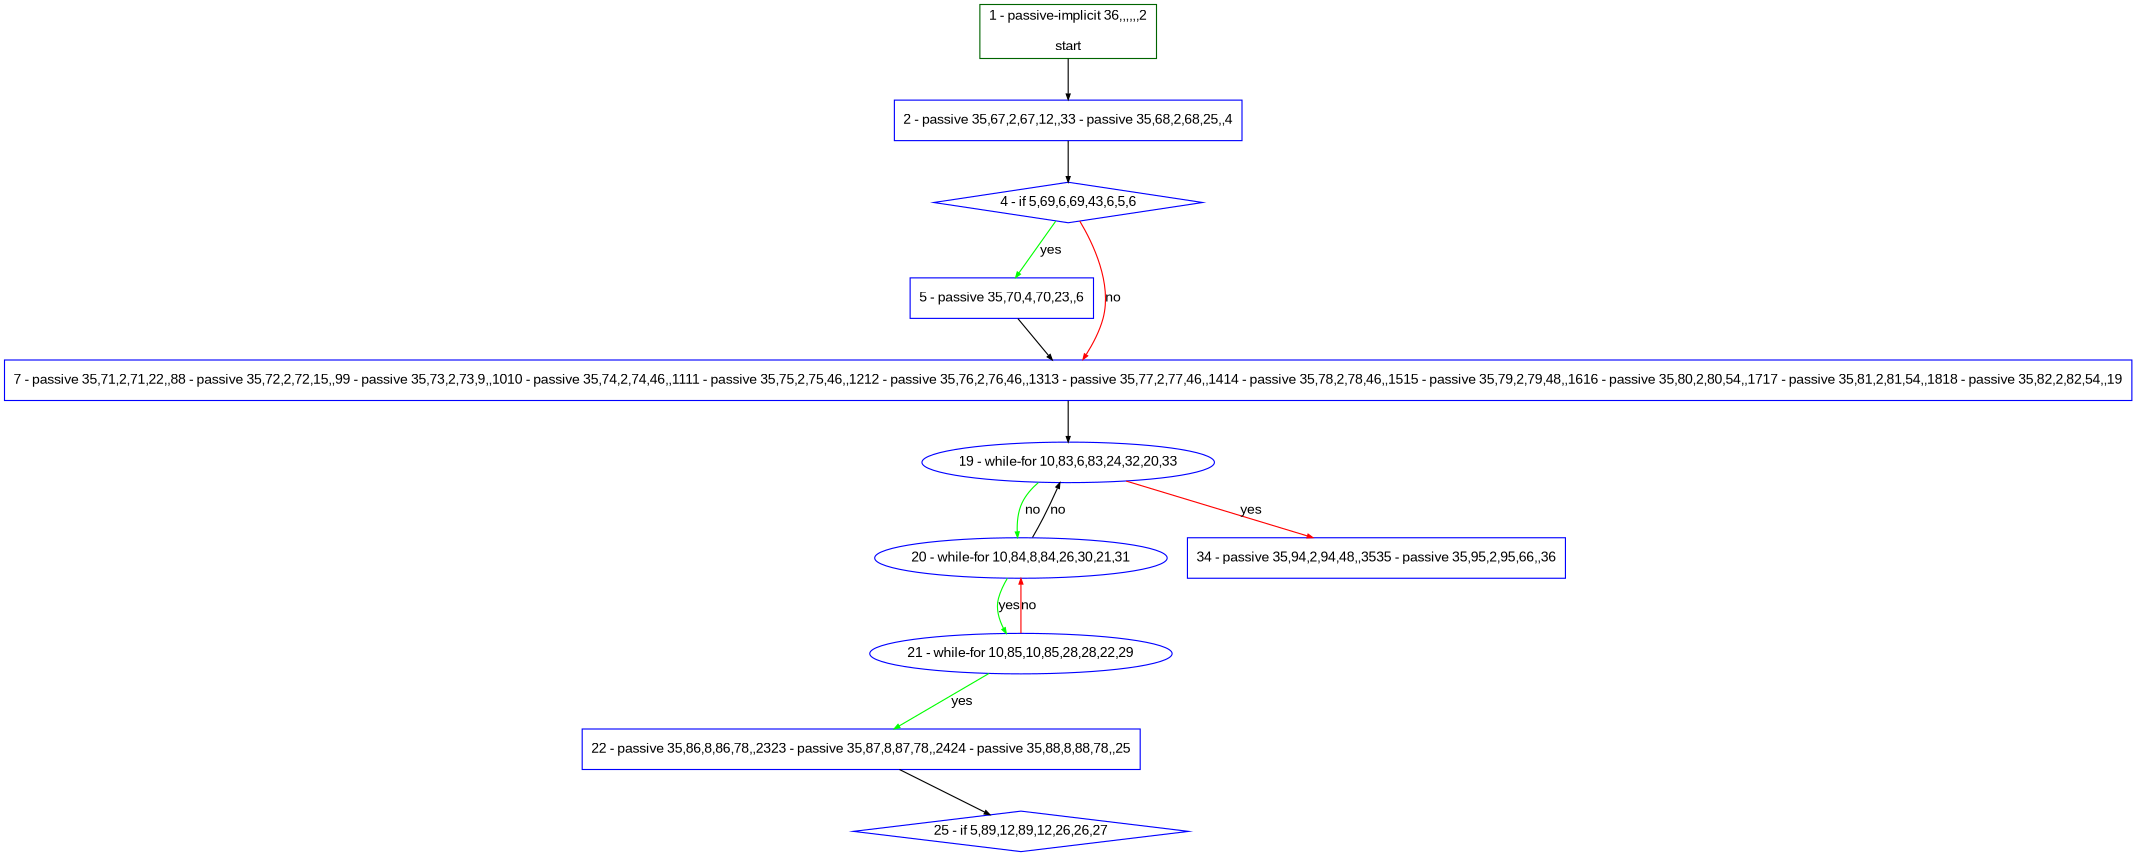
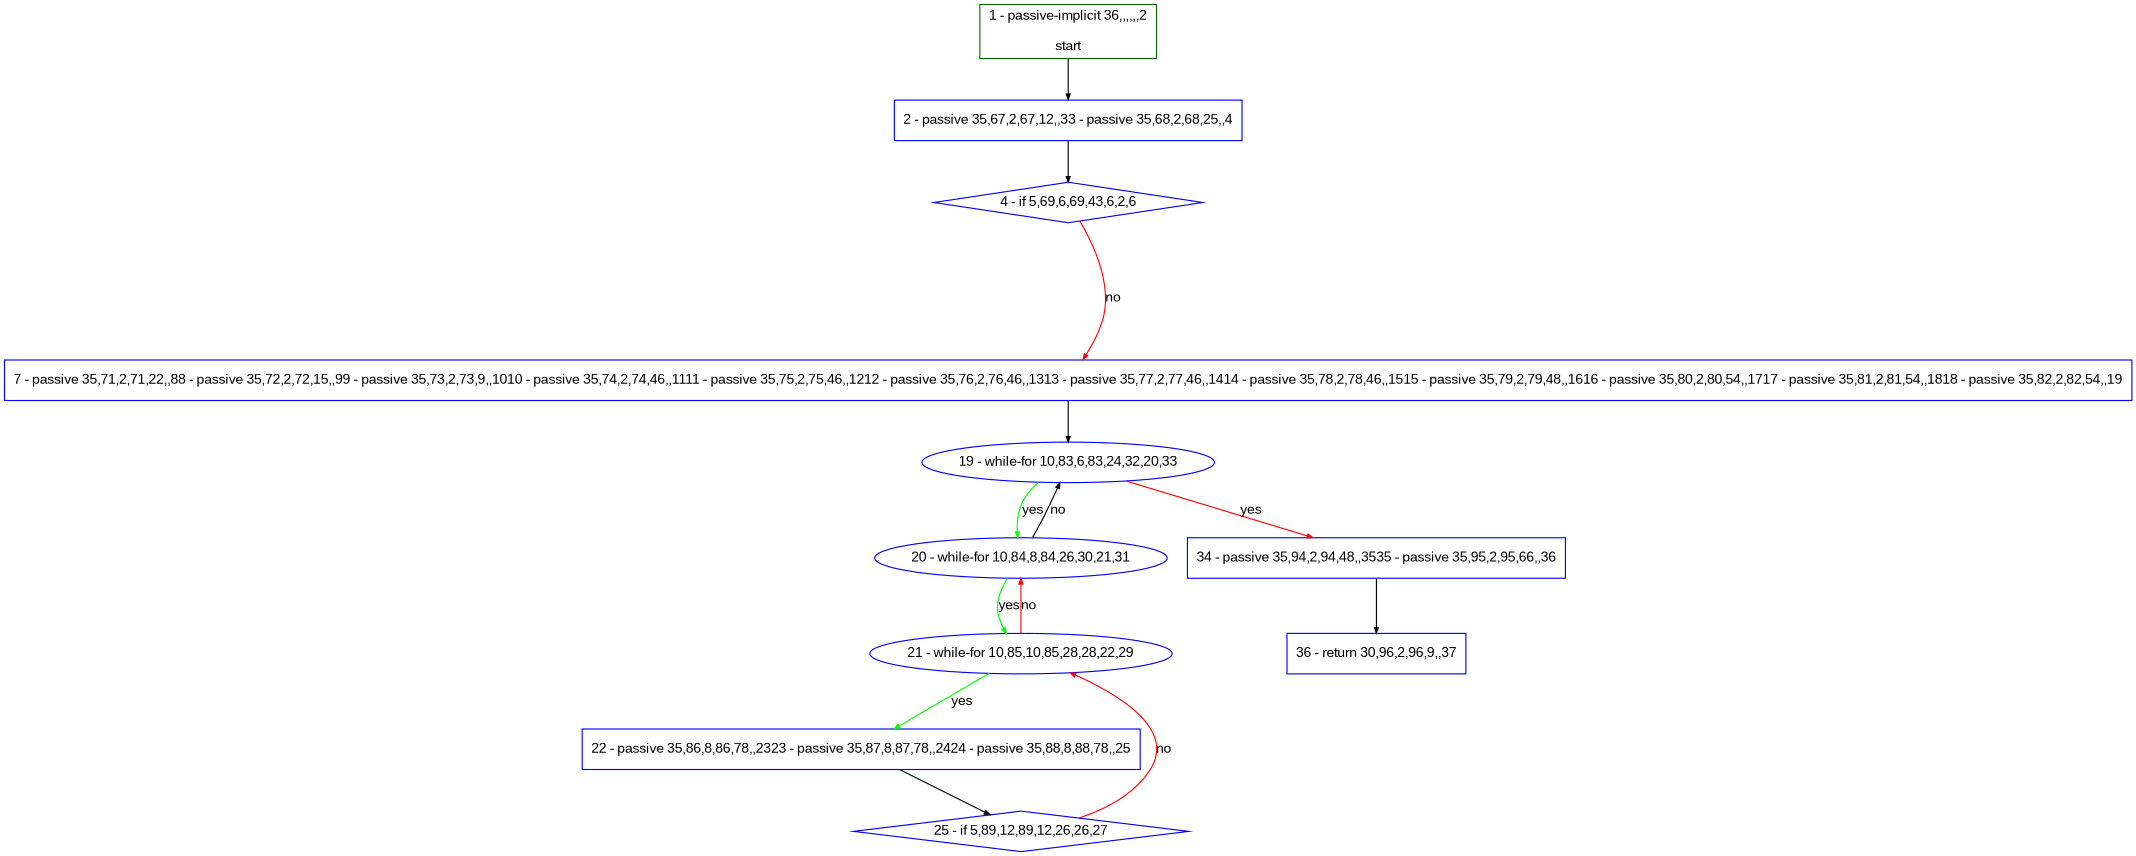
node "4 - if 5,69,6,69,43,6,5,6": label "4 - if 5,69,6,69,43,6,5,6" -> "4 - if 5,69,6,69,43,6,2,6"
node "5 - passive 35,70,4,70,23,,6": removed
edge "19 - while-for 10,83,6,83,24,32,20,33" -> "20 - while-for 10,84,8,84,26,30,21,31": label "no" -> "yes"
node "36 - return 30,96,2,96,9,,37": added
edge "25 - if 5,89,12,89,12,26,26,27" -> "21 - while-for 10,85,10,85,28,28,22,29": added, label "no"
